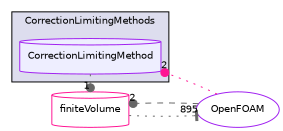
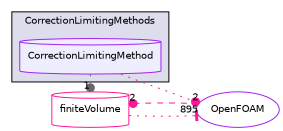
edge "OpenFOAM" -> "CorrectionLimitingMethod": reversed
edge "OpenFOAM" -> "finiteVolume": color gray40 -> deeppink
edge "finiteVolume" -> "OpenFOAM": color gray40 -> deeppink
